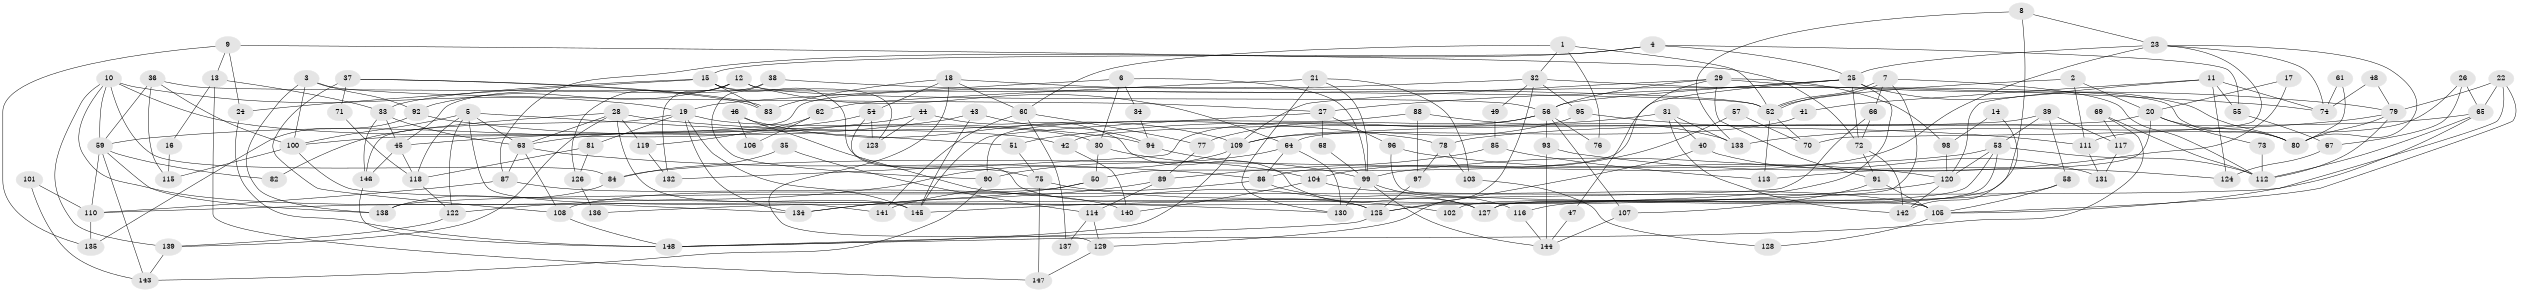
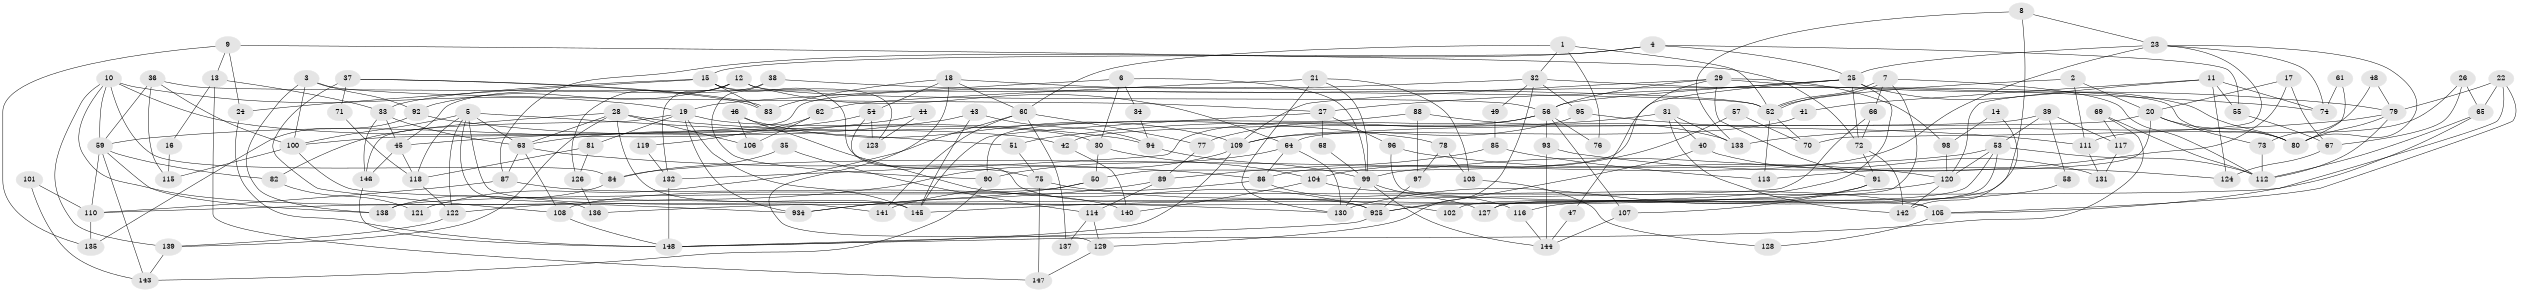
edge "48" -- "74": now "48" -- "73"
edge "17" -- "67": added
edge "65" -- "78": removed
edge "28" -- "119": now "28" -- "106"
edge "44" -- "127": removed
edge "5" -- "136": added
edge "91" -- "105": now "91" -- "130"
edge "58" -- "105": removed
node "121": added
edge "132" -- "148": added
node "134": label "134" -> "934"
node "125": label "125" -> "925"
